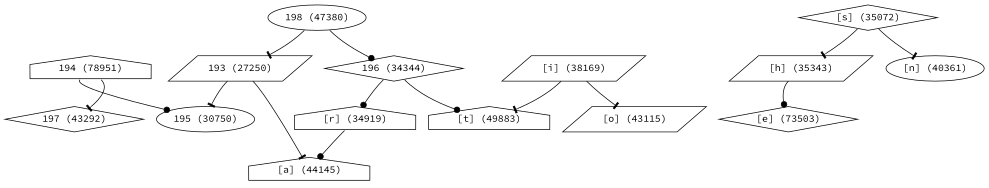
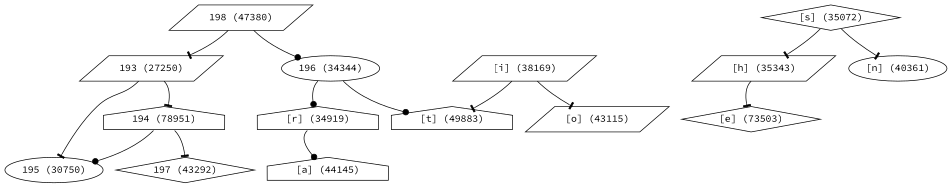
node "198 (47380)": shape ellipse -> parallelogram
node "196 (34344)": shape diamond -> ellipse
edge "[h] (35343)" -> "[e] (73503)": arrowhead dot -> tee
edge "193 (27250)" -> "[a] (44145)": now "193 (27250)" -> "194 (78951)"
